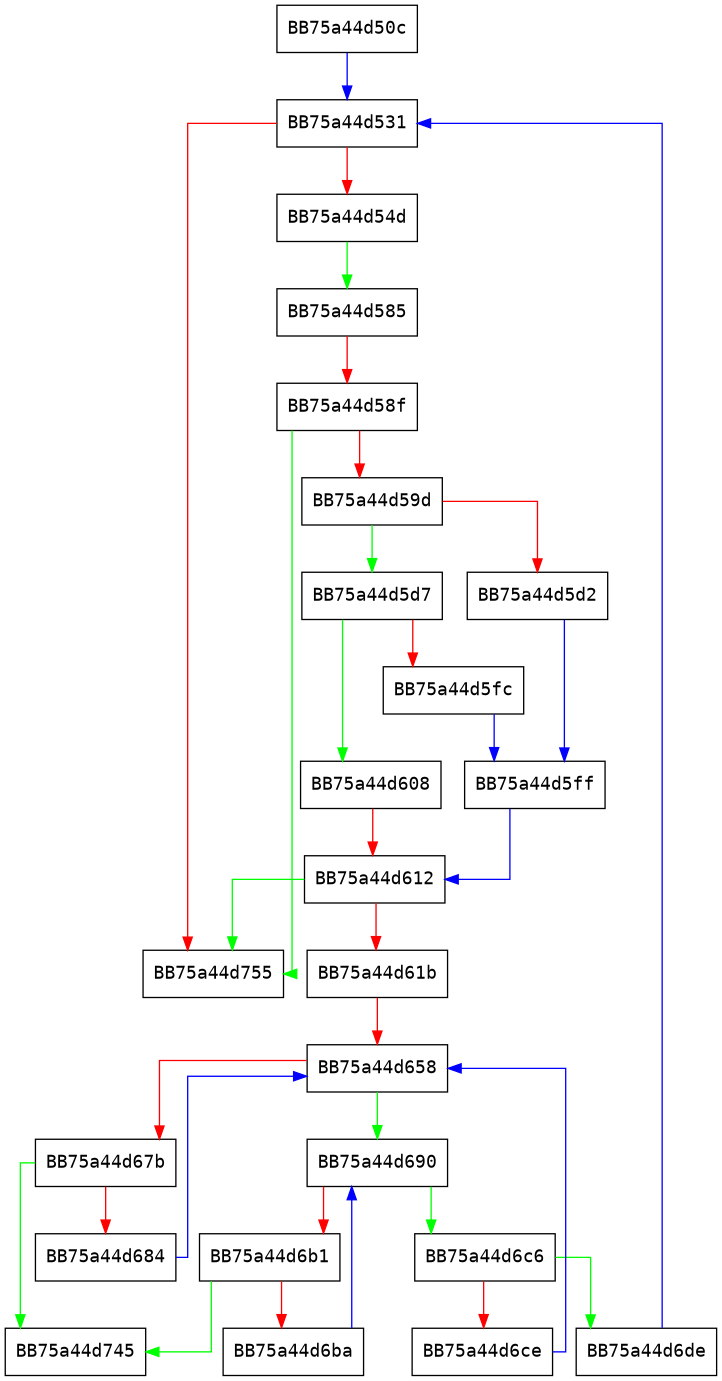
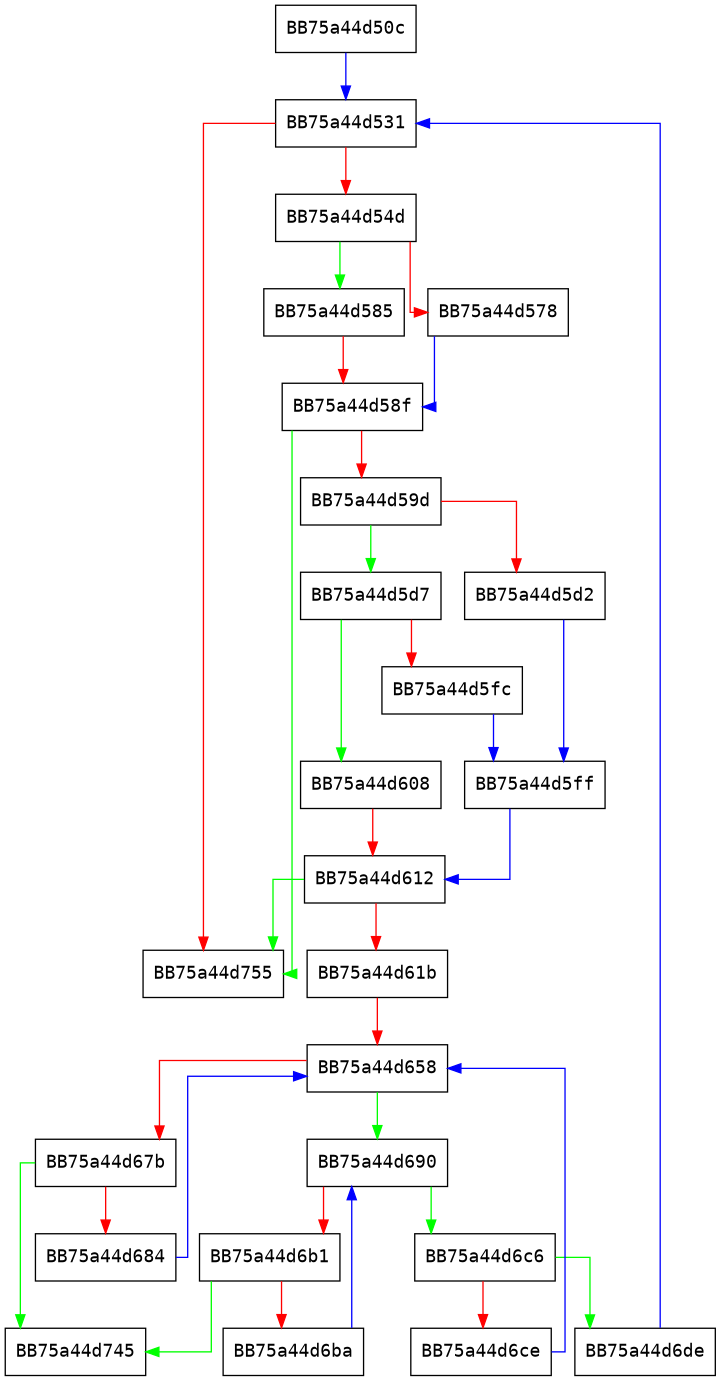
node "BB75a44d578": added
